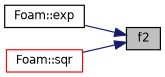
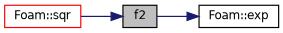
edge "Foam::exp" -> "f2": reversed
